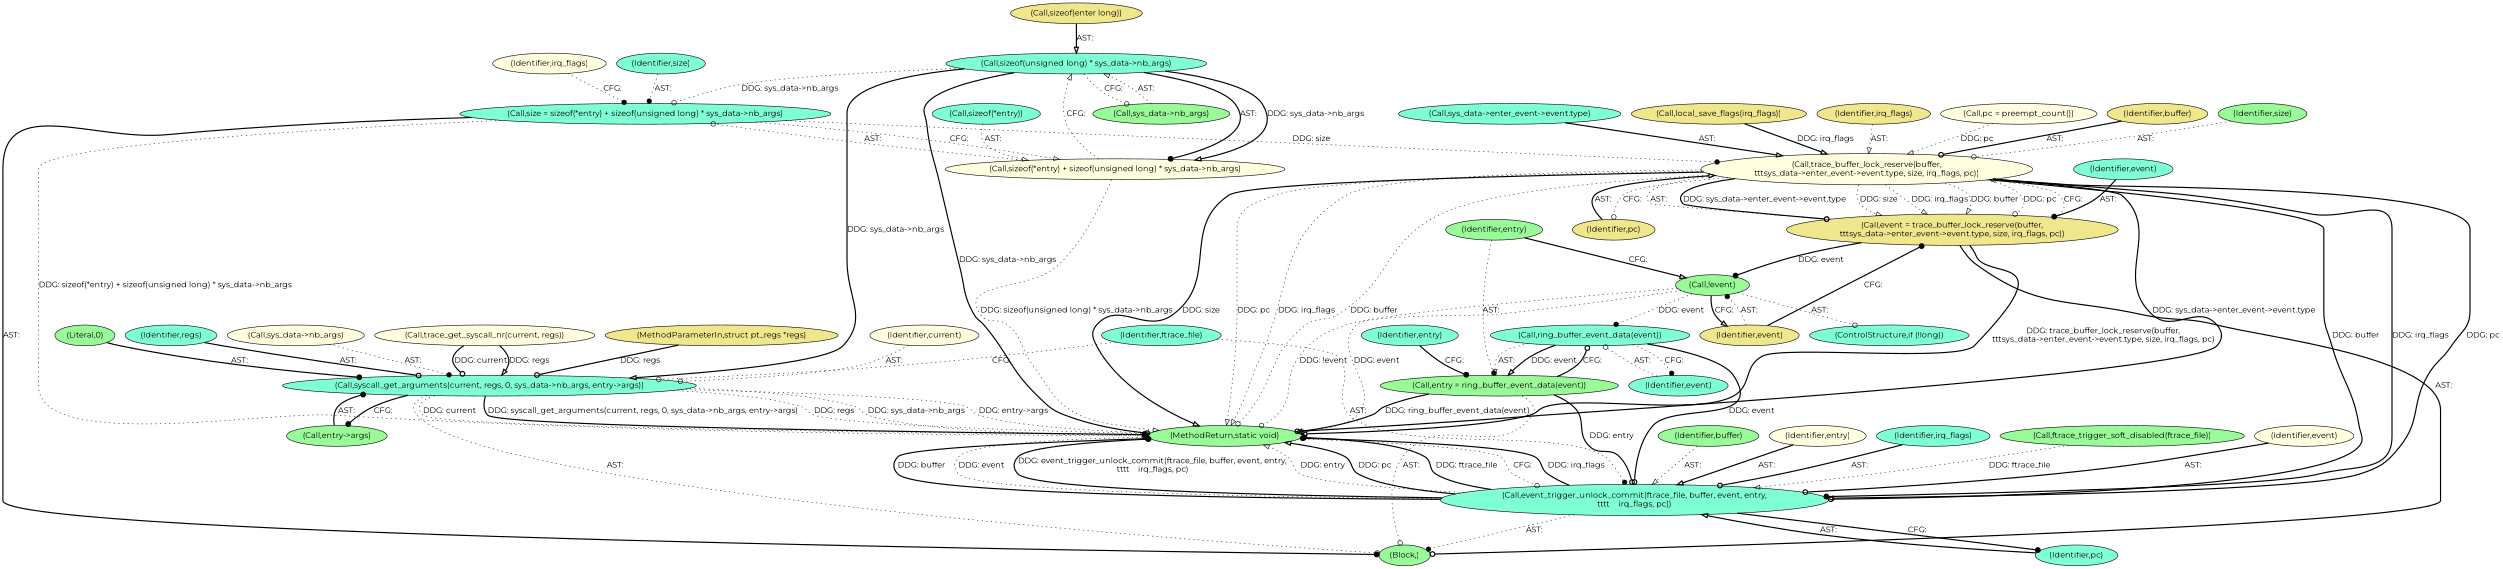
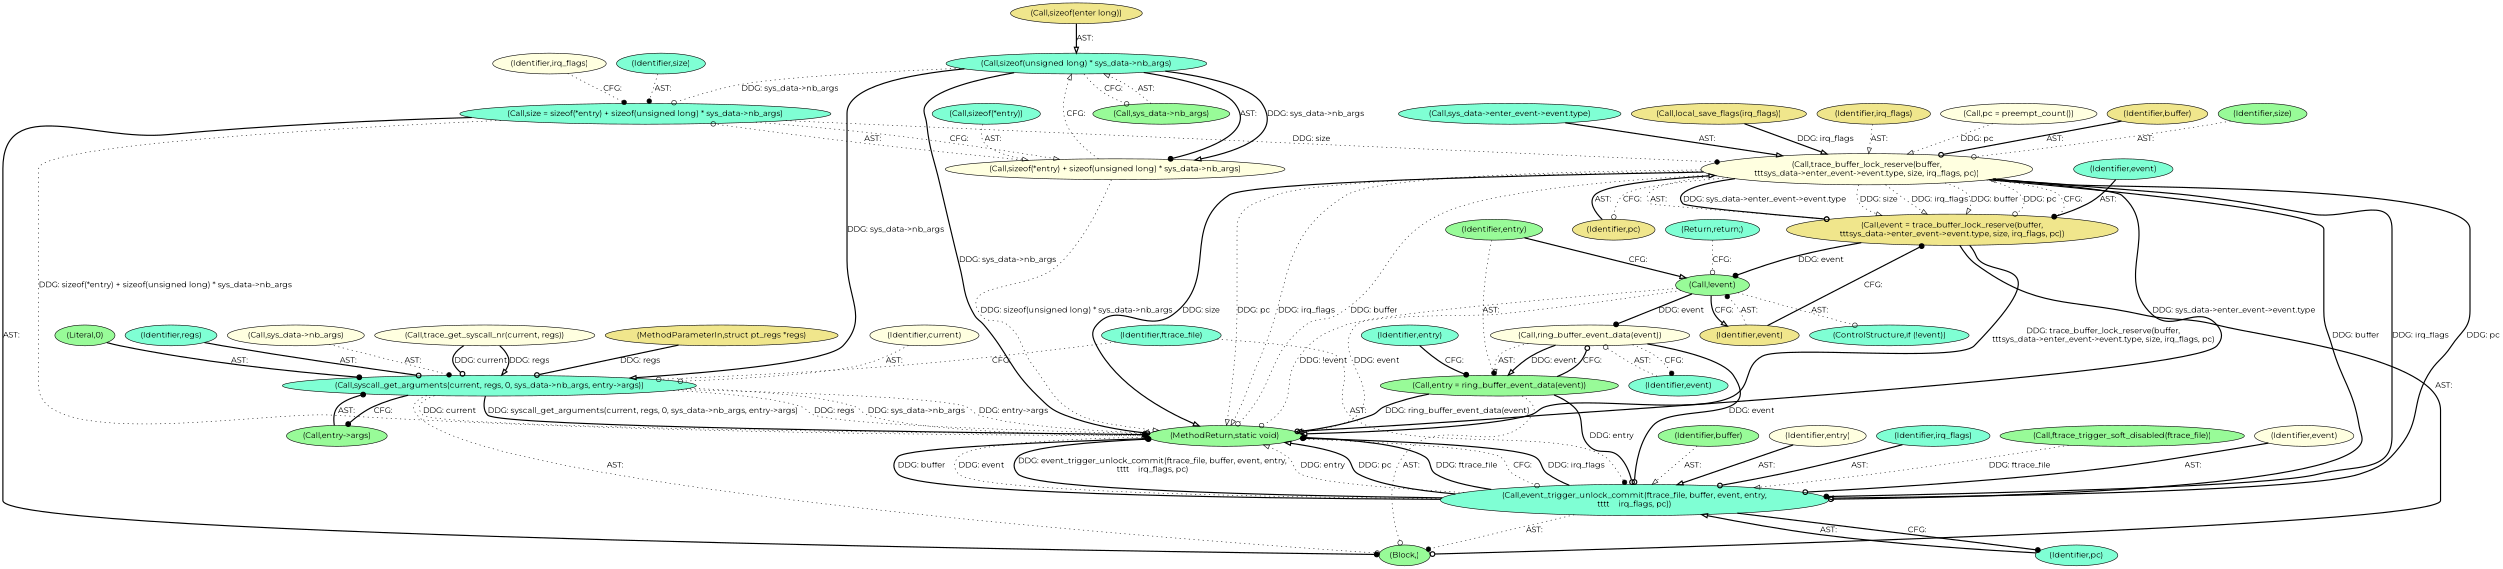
node "(Return,return;)": added
edge "(Call,!event)" -> "(Call,ring_buffer_event_data(event))": style dotted -> bold
node "(Call,ring_buffer_event_data(event))": fillcolor aquamarine -> lightyellow
node "(ControlStructure,if (!long))": label "(ControlStructure,if (!long))" -> "(ControlStructure,if (!event))"
